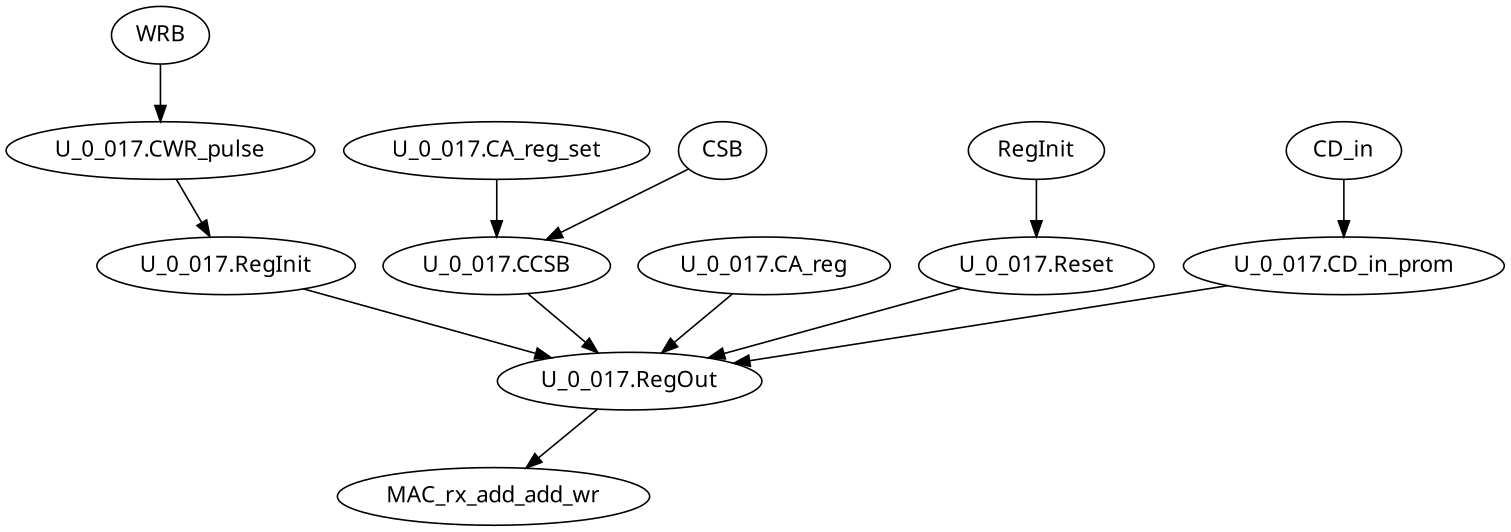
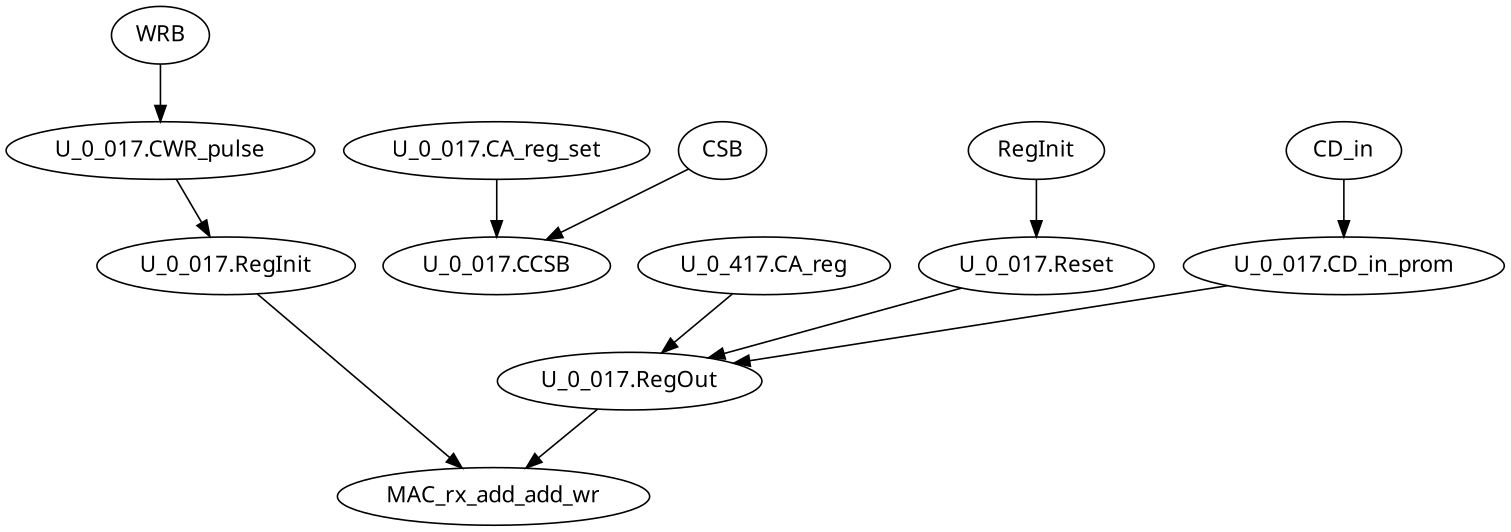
node "U_0_017.CA_reg": label "U_0_017.CA_reg" -> "U_0_417.CA_reg"
edge "U_0_017.CCSB" -> "U_0_017.RegOut": removed
edge "U_0_017.RegInit" -> "U_0_017.RegOut": now "U_0_017.RegInit" -> "MAC_rx_add_add_wr"
